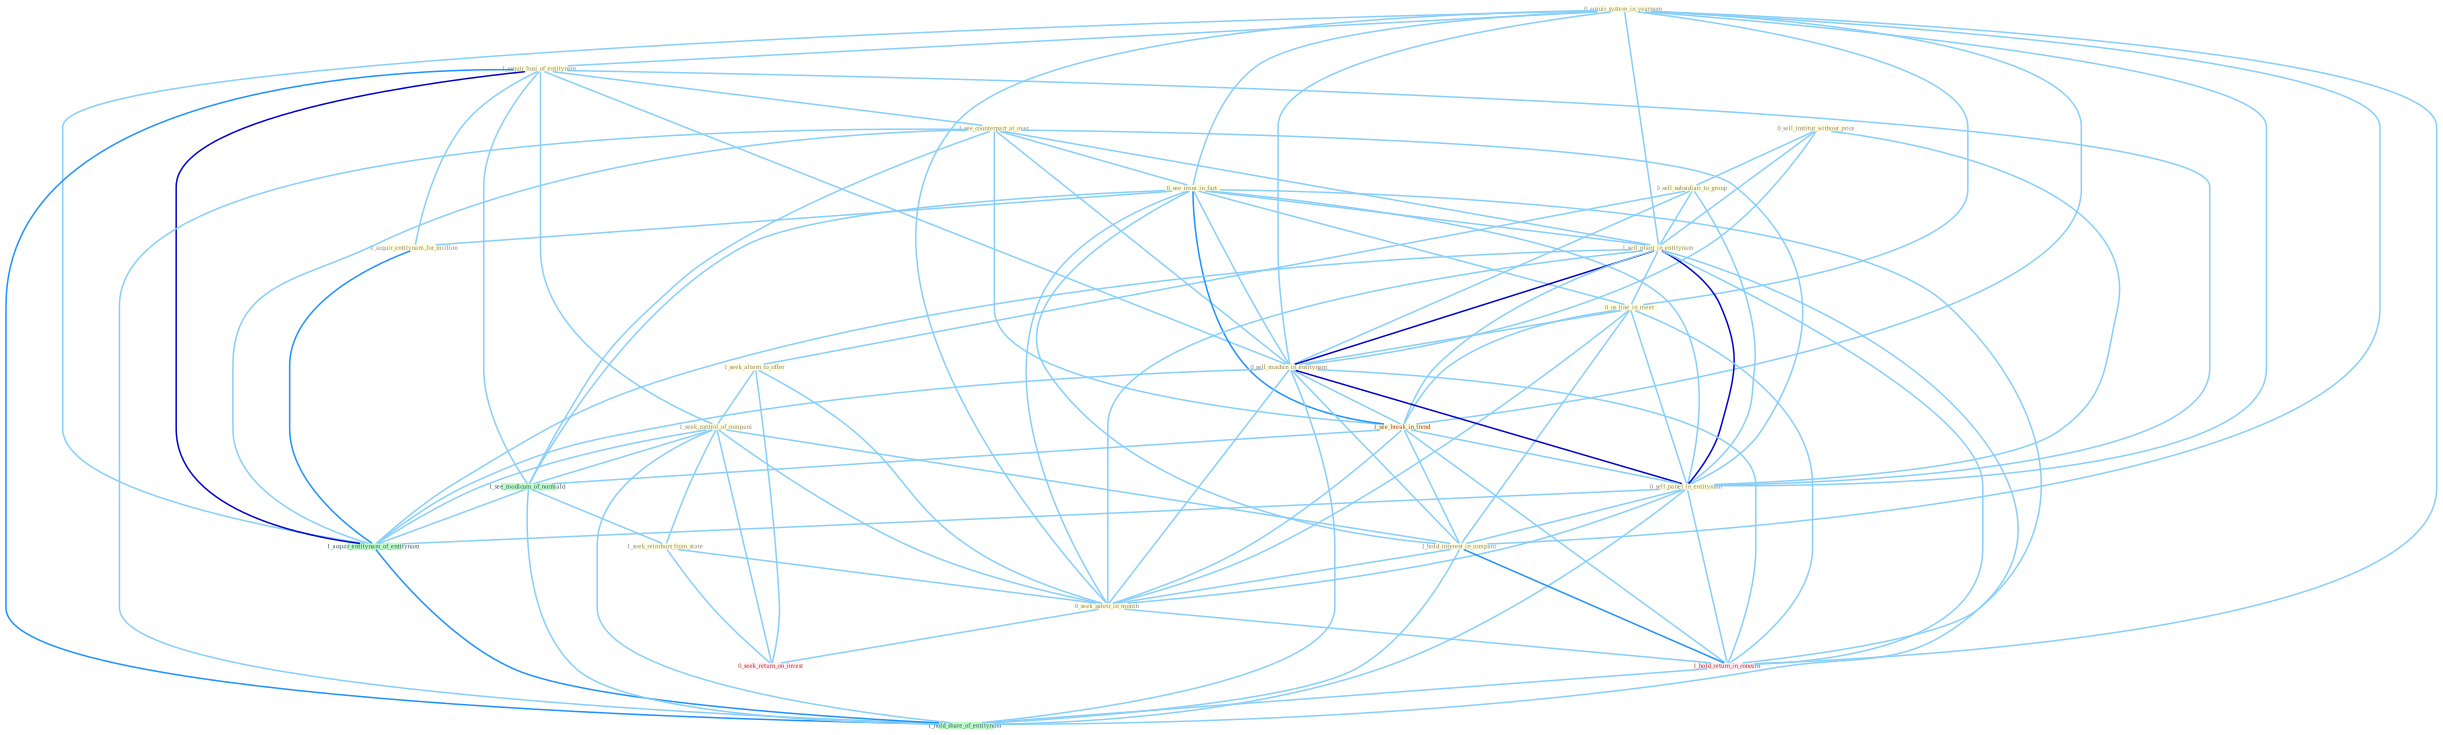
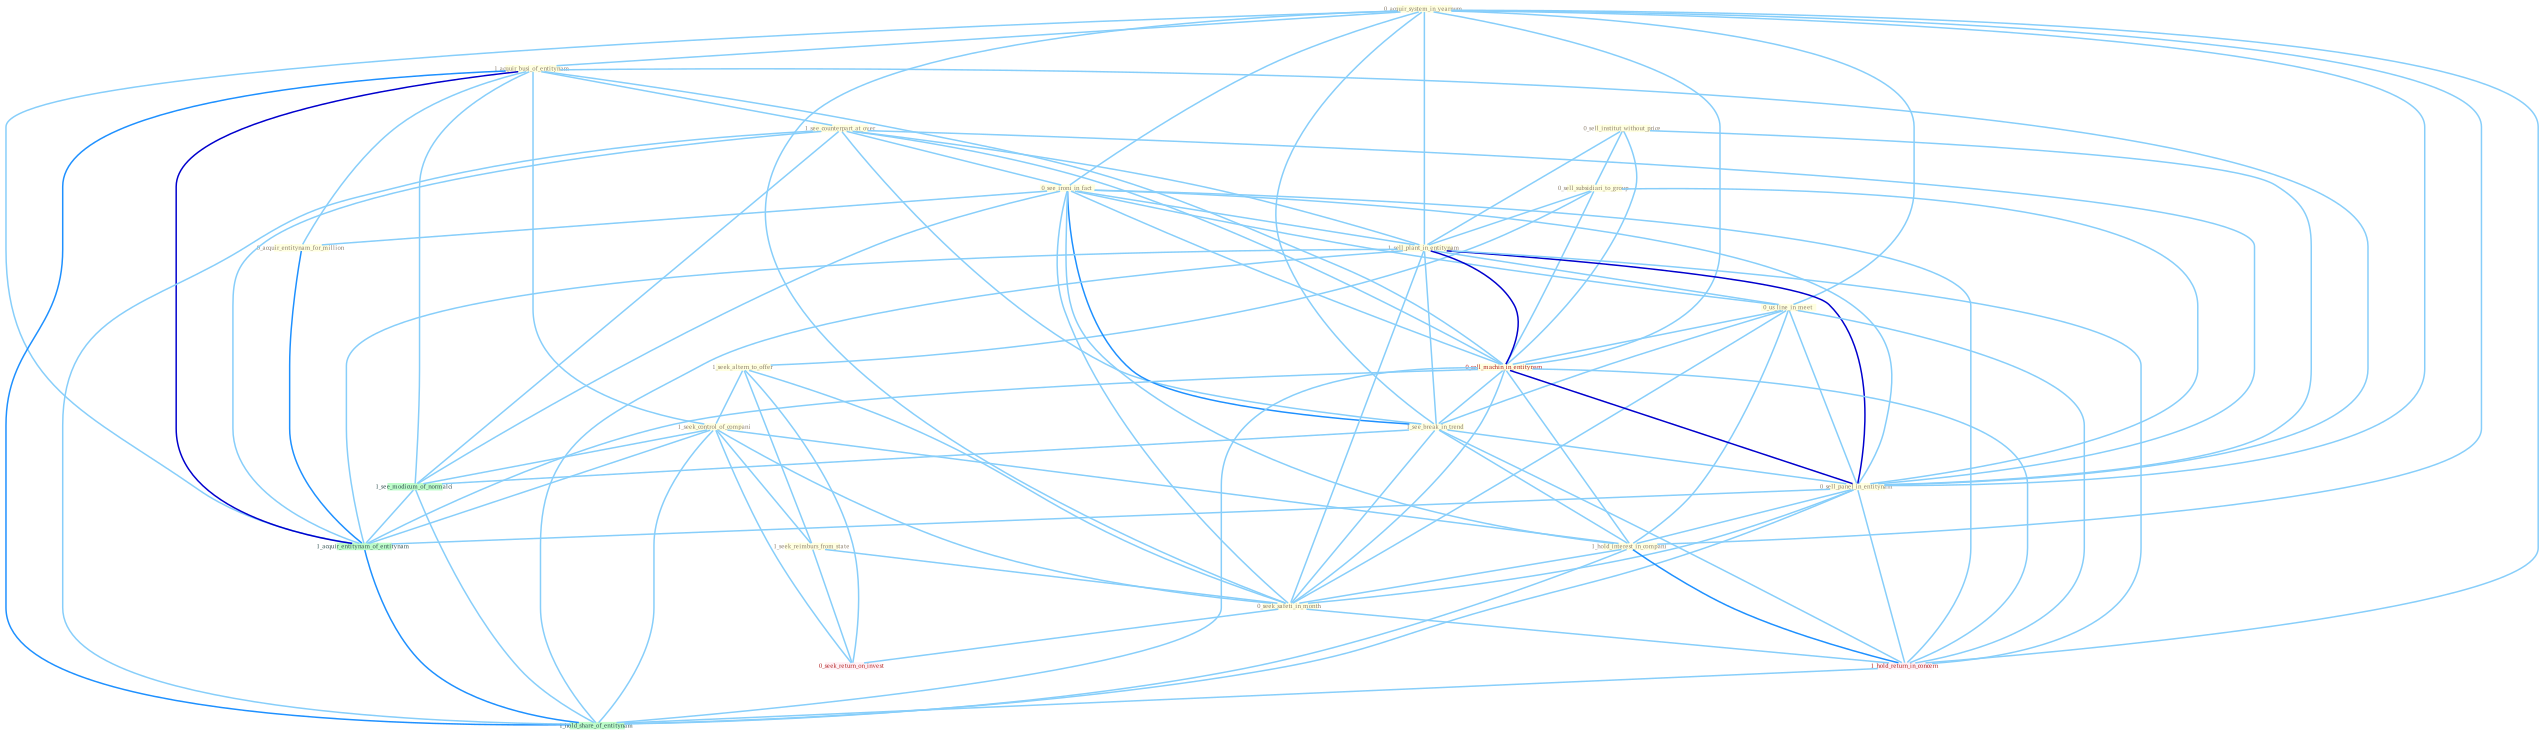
node "0_sell_machin_in_entitynam": fontcolor #8b7d6b -> #b22222
node "1_see_break_in_trend": fontcolor #b22222 -> #8b7d6b
edge "1_see_modicum_of_normalci" -- "1_seek_reimburs_from_state": now "1_seek_altern_to_offer" -- "1_seek_reimburs_from_state"
